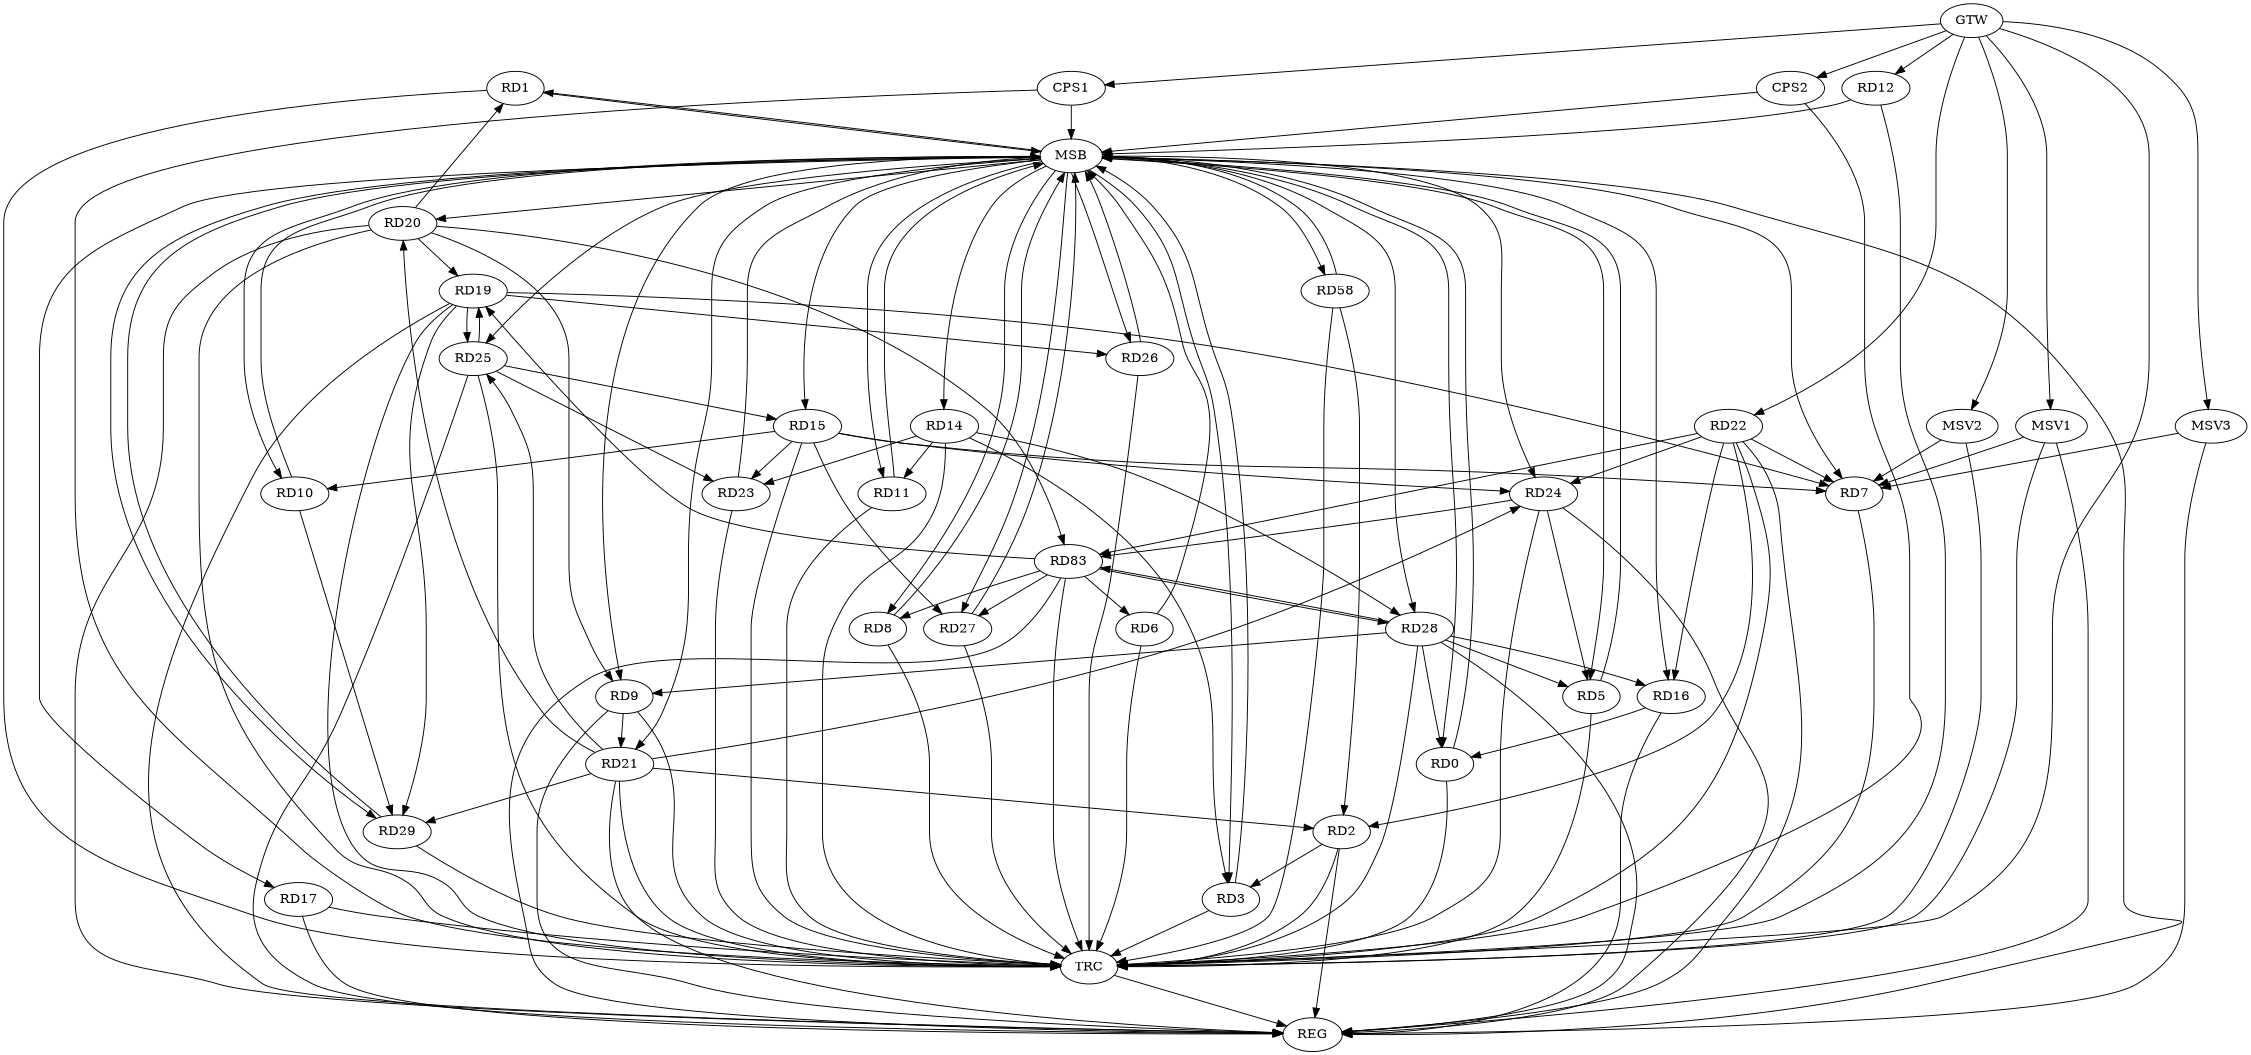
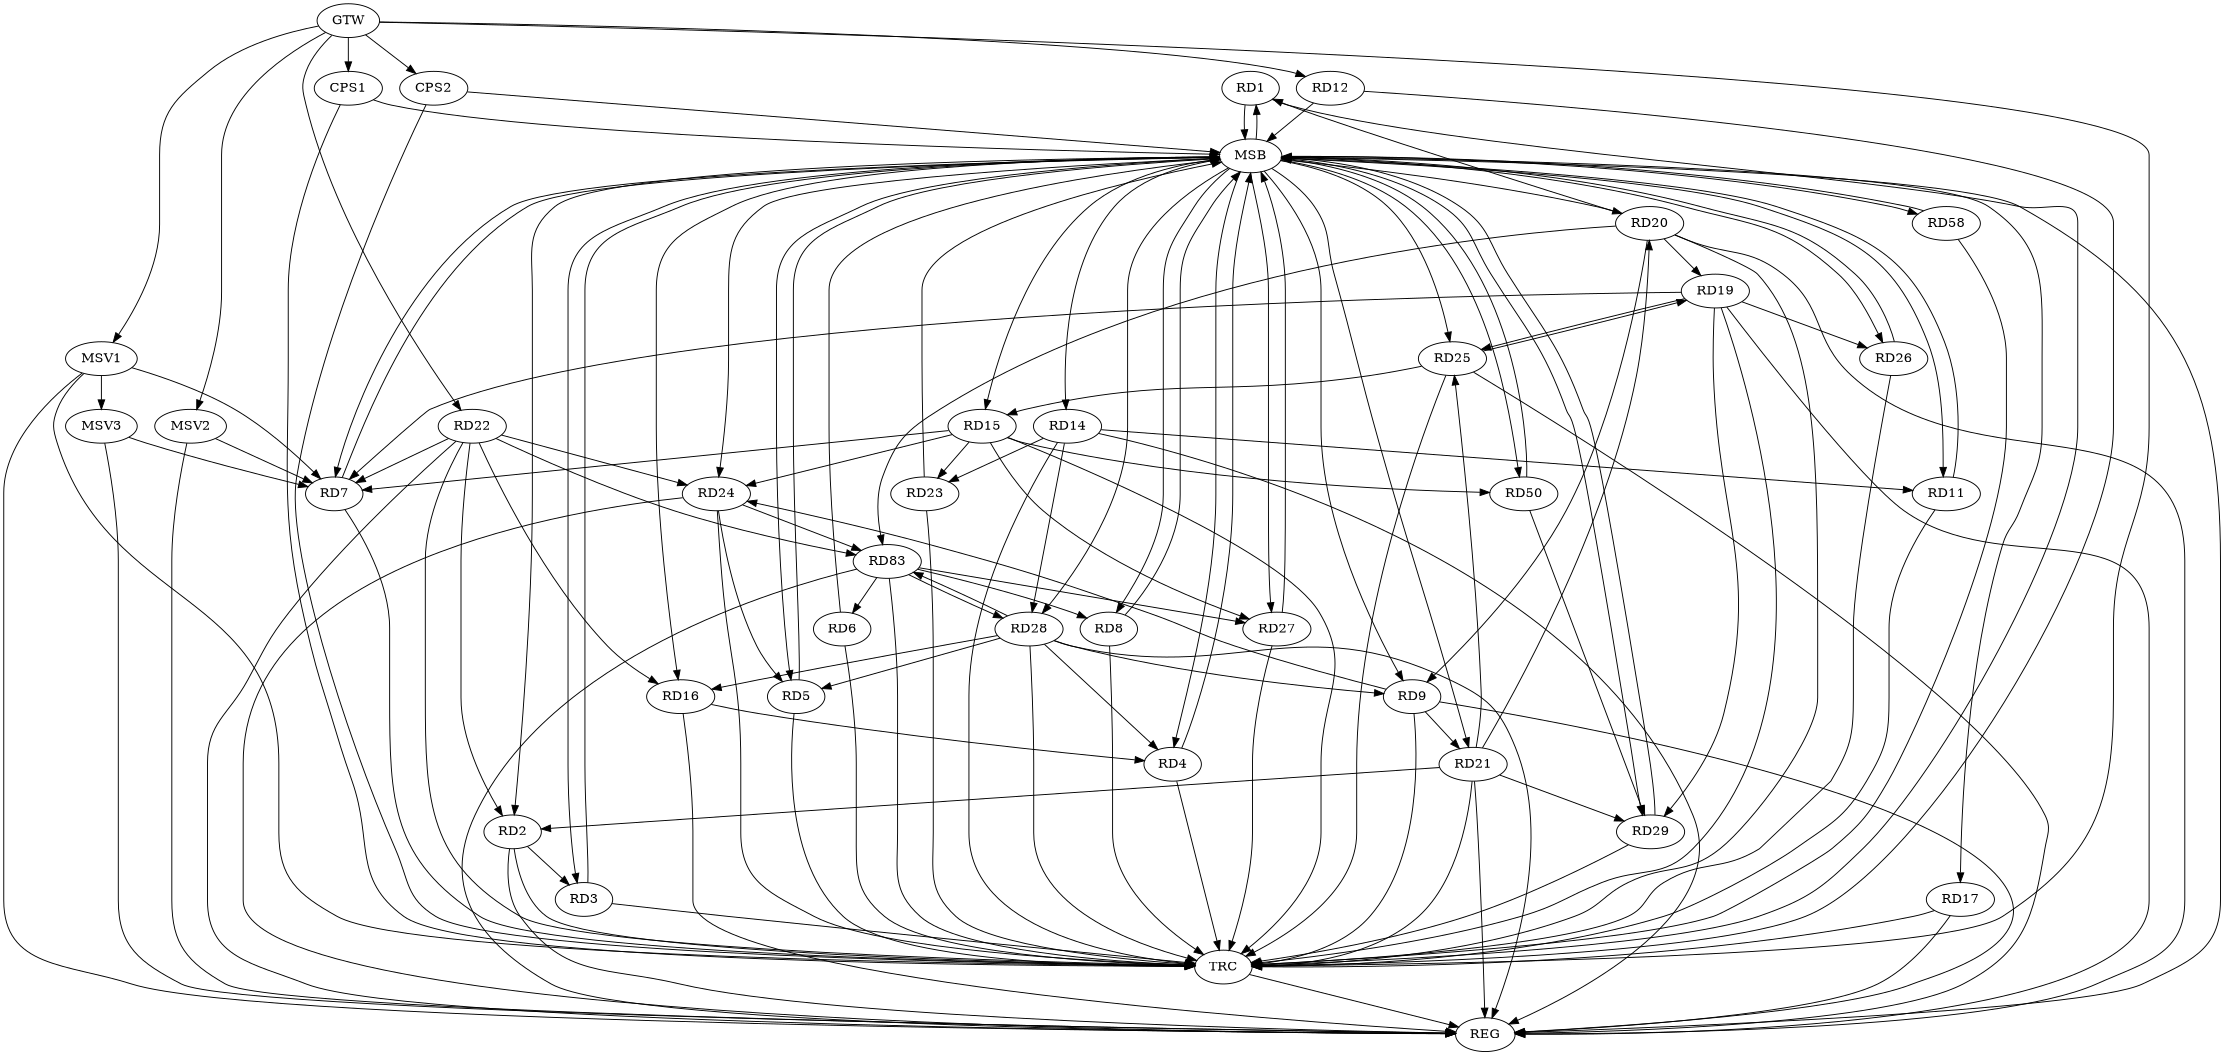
edge "GTW" -> "MSV3": now "MSV1" -> "MSV3"
edge "RD7" -> "MSB": added
edge "RD25" -> "RD23": removed
node "RD10": label "RD10" -> "RD50"
edge "RD83" -> "RD19": removed
edge "RD58" -> "RD2": now "MSB" -> "RD2"
edge "RD14" -> "RD3": now "RD14" -> "REG"
edge "RD21" -> "RD24": now "RD9" -> "RD24"
node "RD0": label "RD0" -> "RD4"
edge "MSV2" -> "TRC": now "MSV2" -> "REG"
